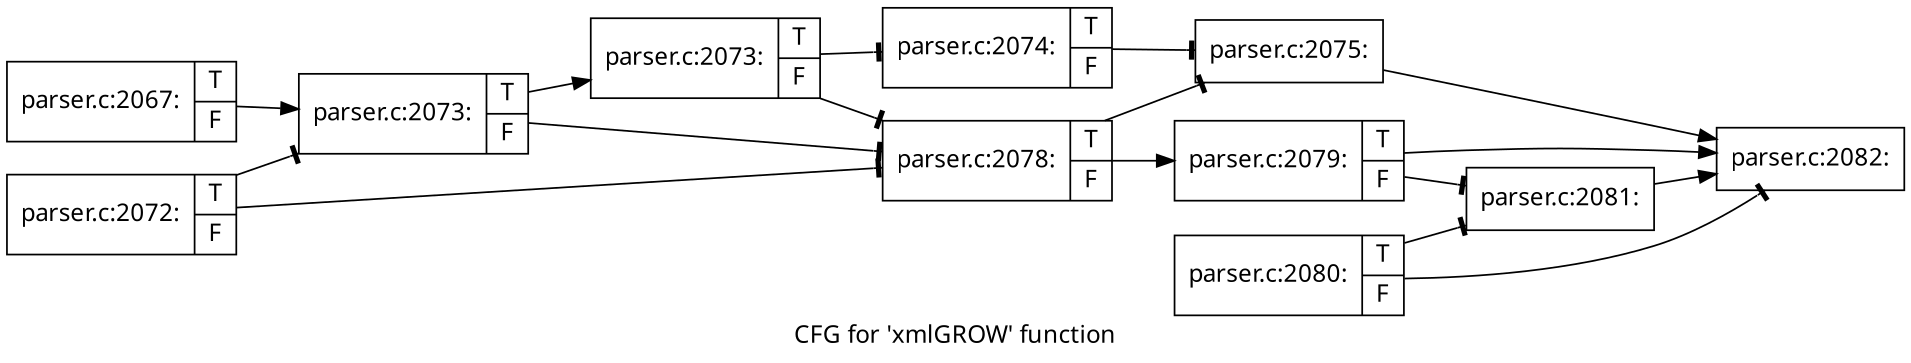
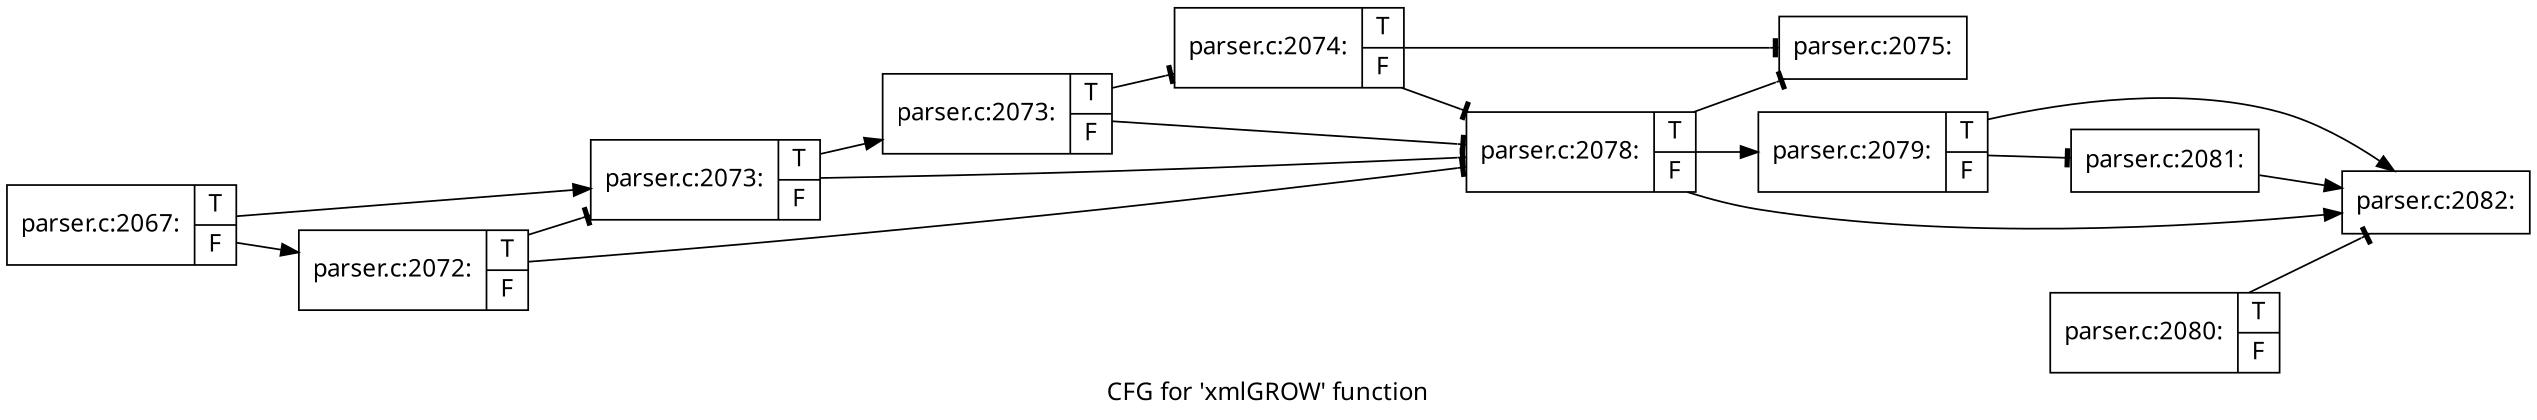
edge "parser.c:2074:" -> "parser.c:2078:": added
edge "parser.c:2075:" -> "parser.c:2082:": now "parser.c:2078:" -> "parser.c:2082:"
edge "parser.c:2080:" -> "parser.c:2081:": removed
edge "parser.c:2067:" -> "parser.c:2072:": added
